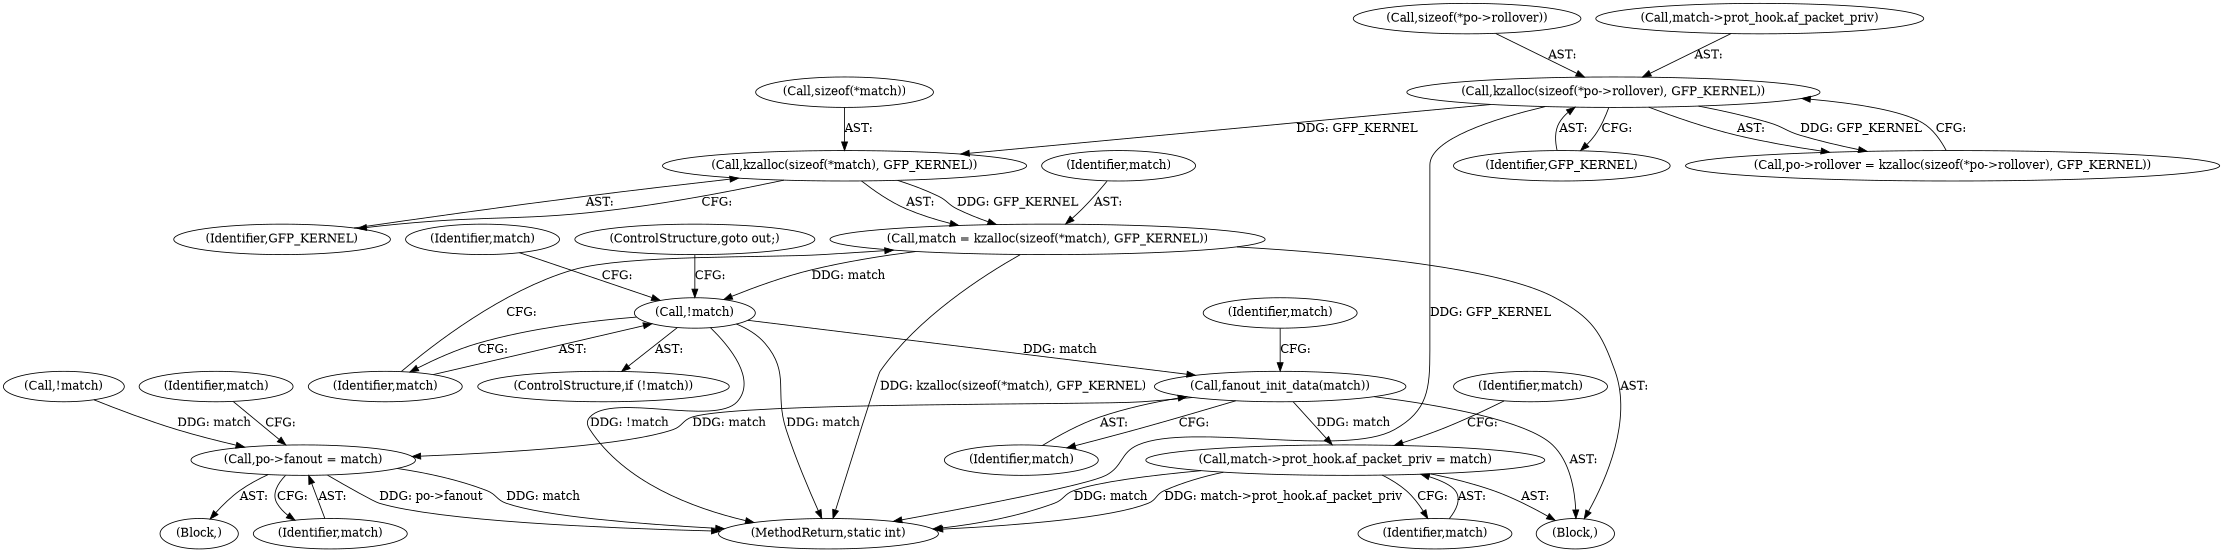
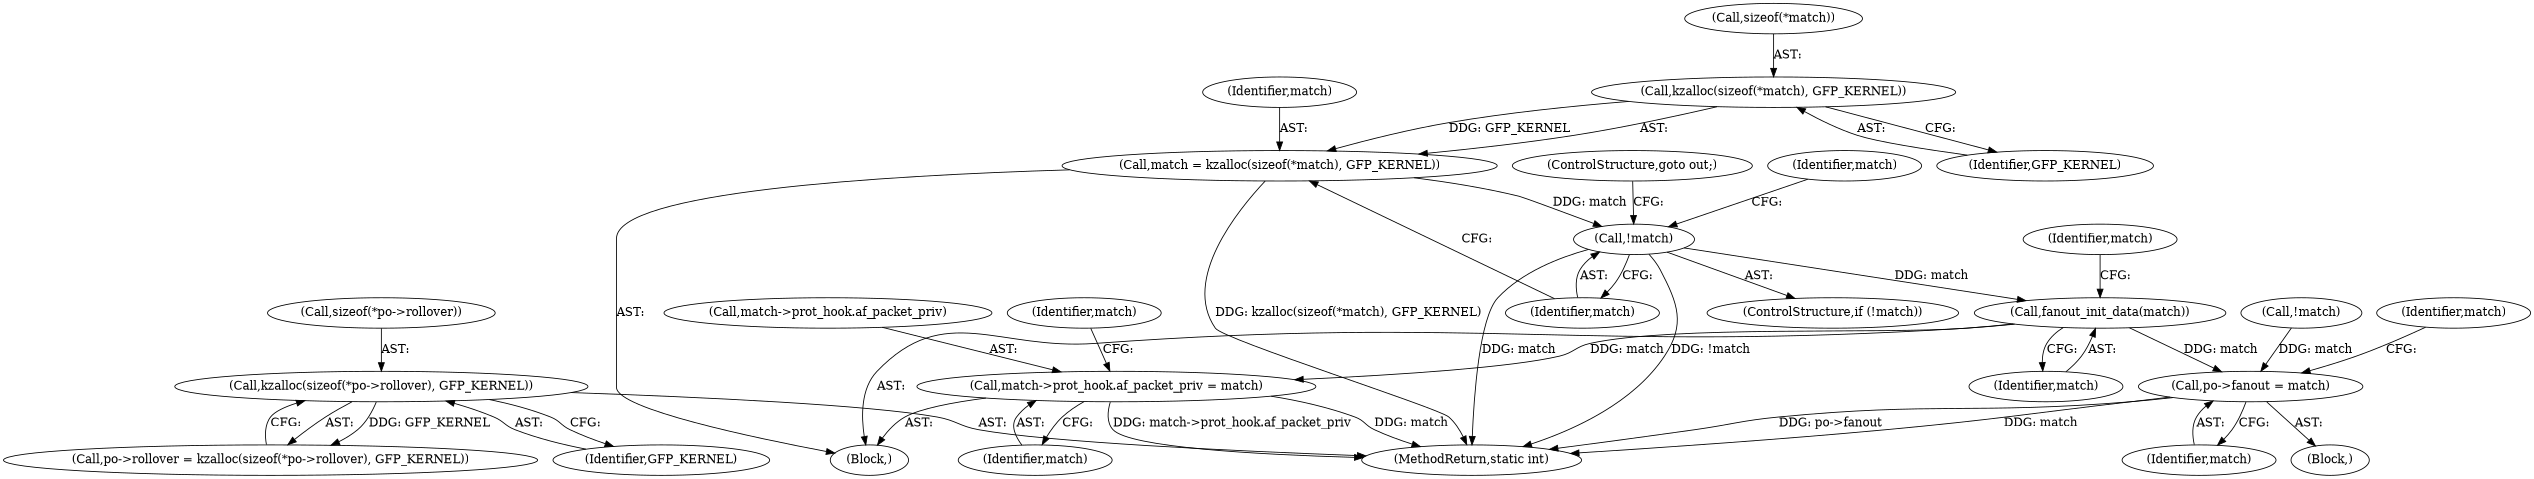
edge "(Call,match->prot_hook.af_packet_priv)" -> "(Call,kzalloc(sizeof(*po->rollover), GFP_KERNEL))": now "(Call,match->prot_hook.af_packet_priv)" -> "(Call,match->prot_hook.af_packet_priv = match)"
edge "(Call,kzalloc(sizeof(*po->rollover), GFP_KERNEL))" -> "(Call,kzalloc(sizeof(*match), GFP_KERNEL))": removed, label "DDG: GFP_KERNEL"
edge "(Call,kzalloc(sizeof(*po->rollover), GFP_KERNEL))" -> "(MethodReturn,static int)": label "DDG: GFP_KERNEL" -> "AST: "
